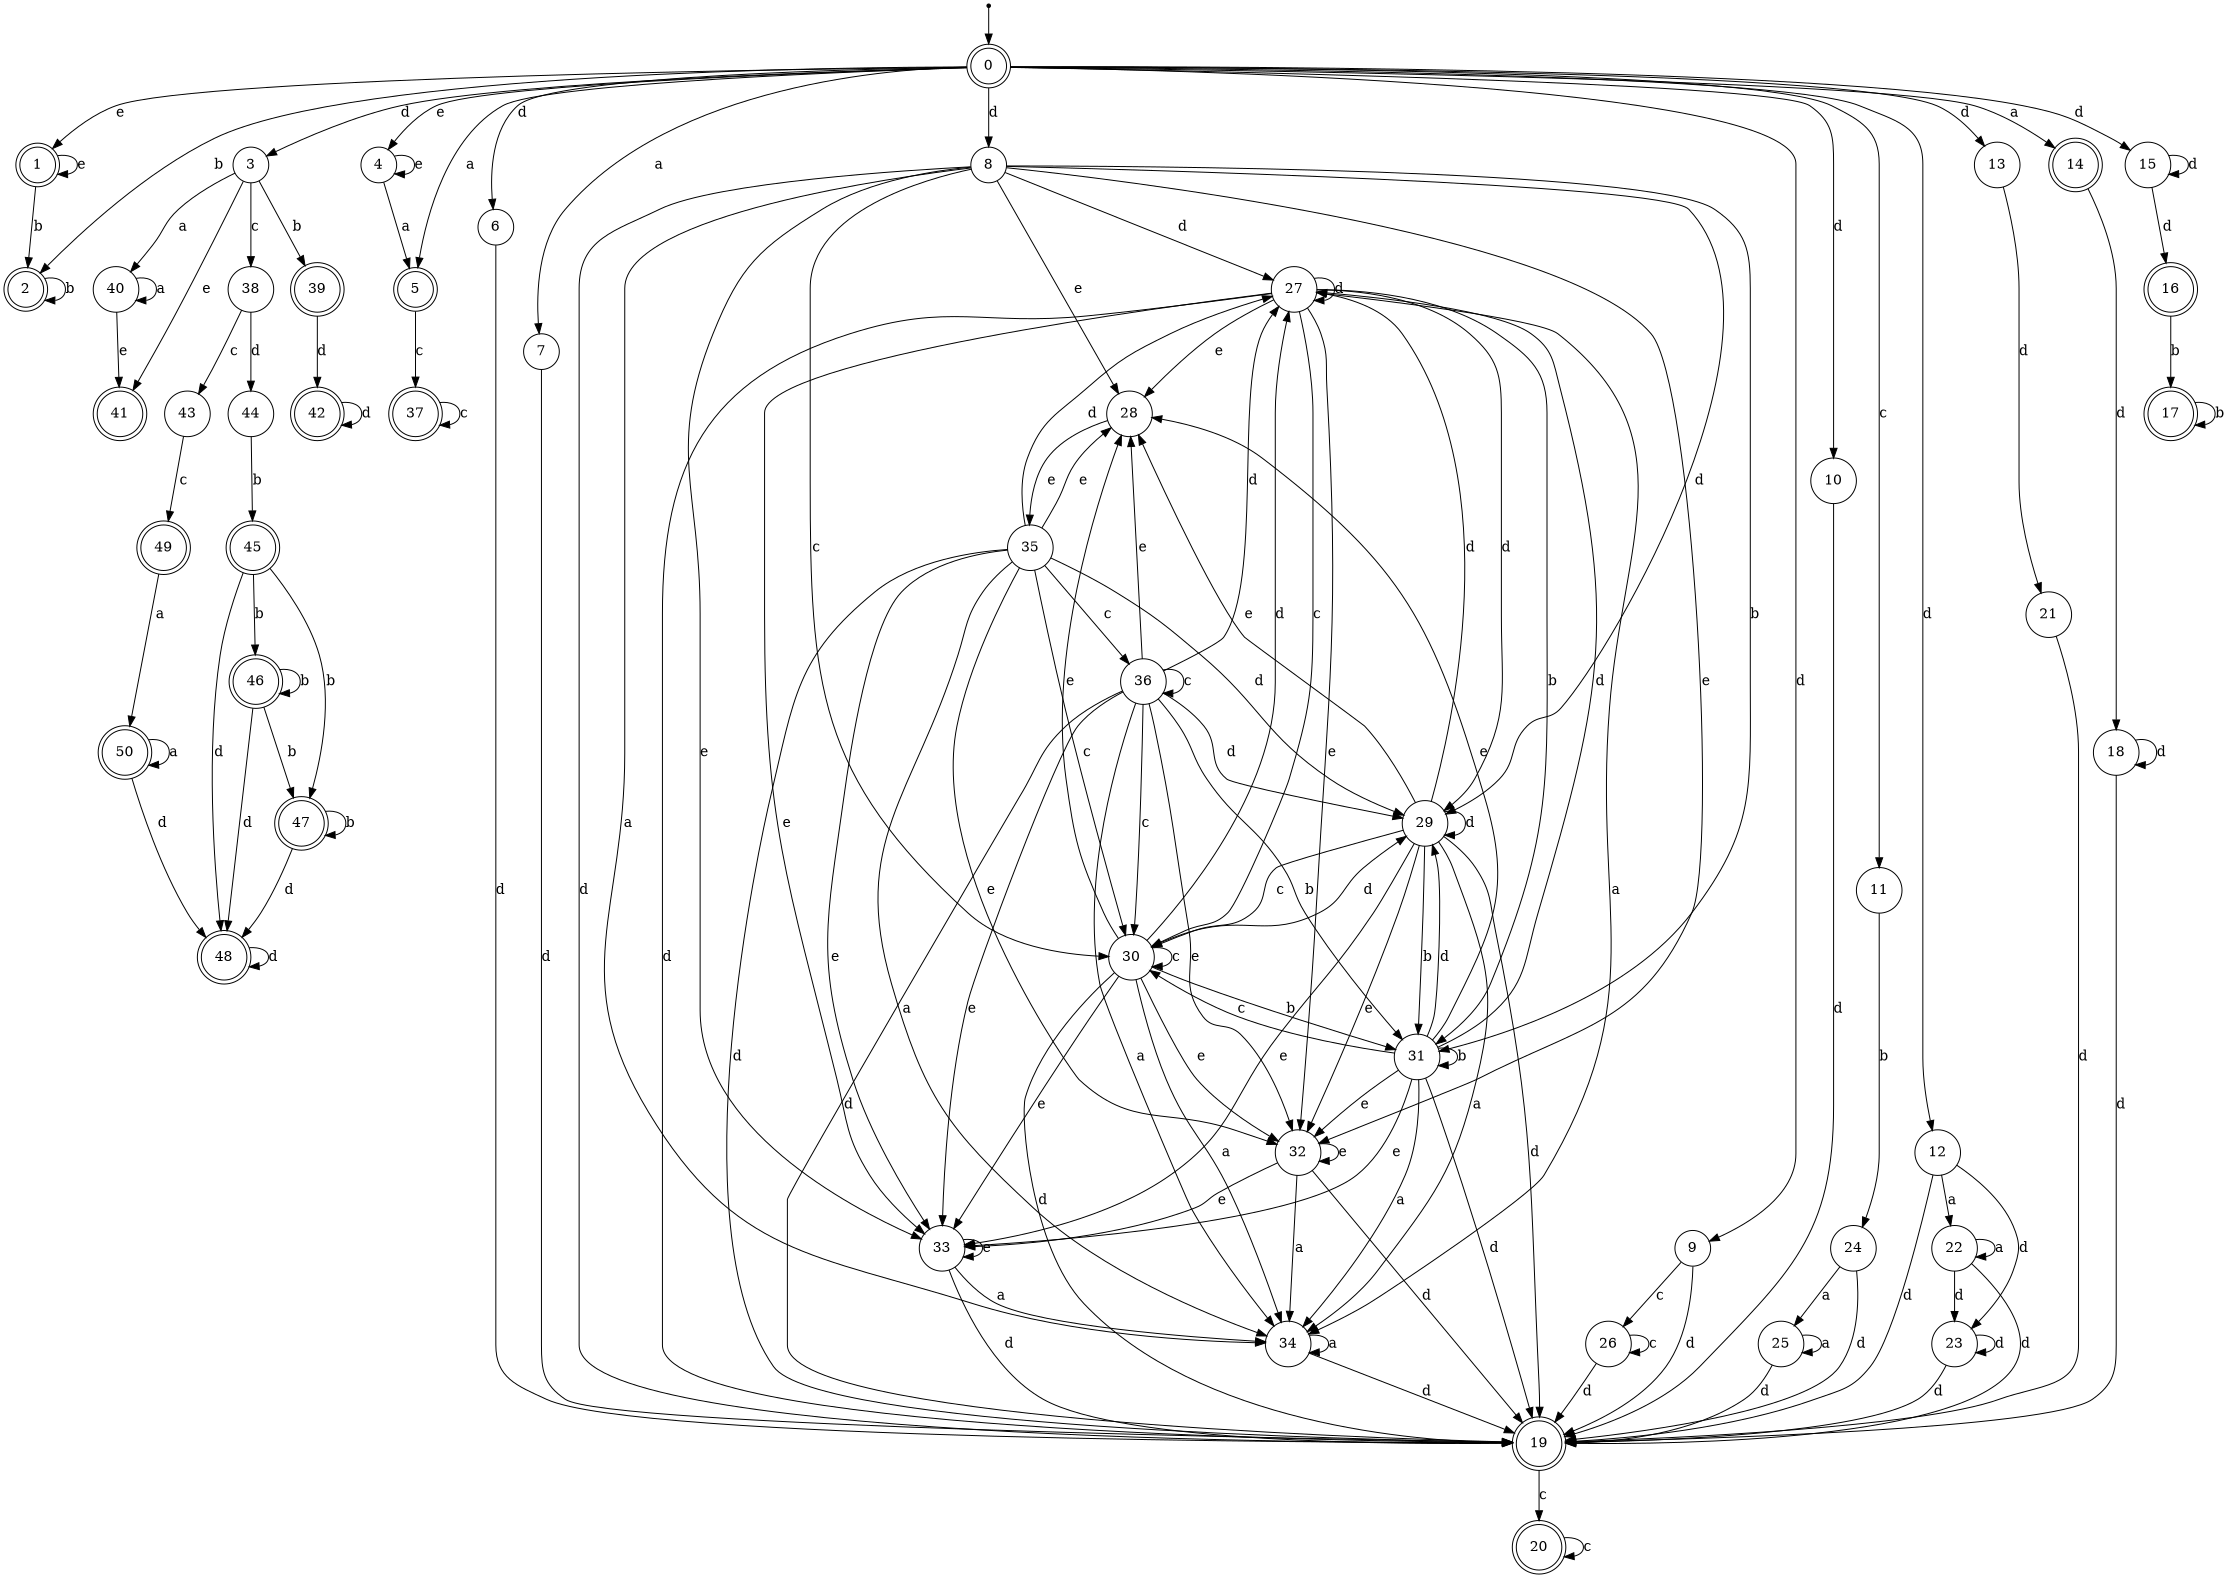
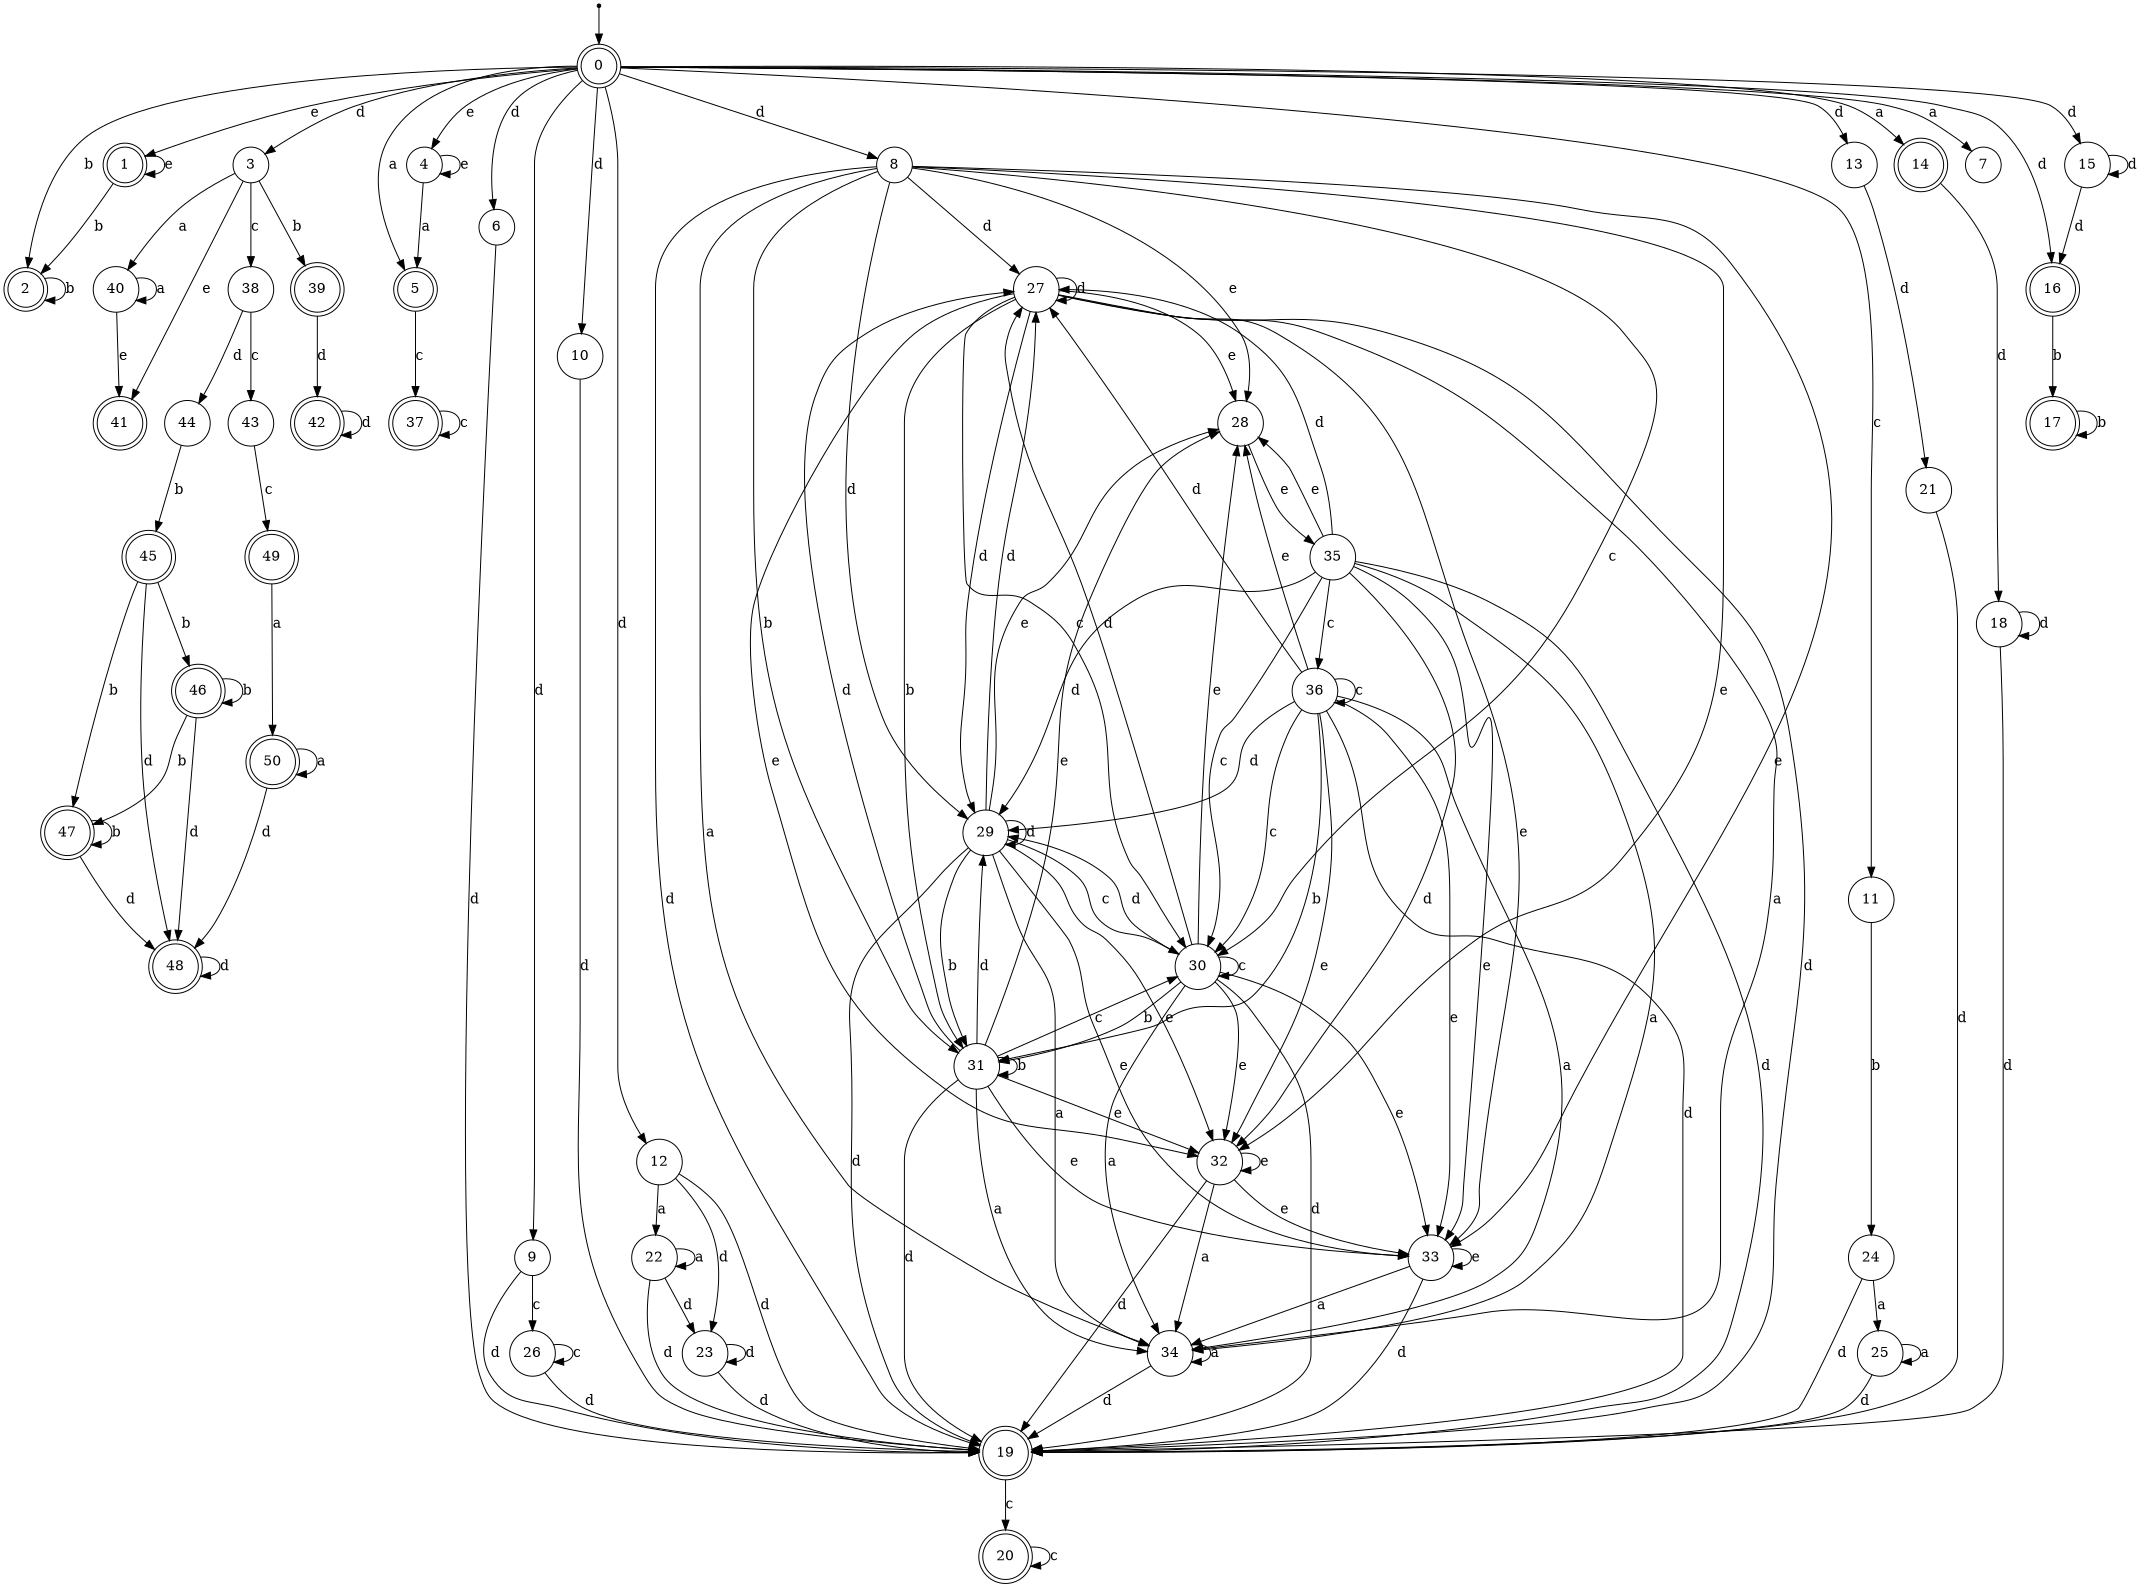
edge "0" -> "16": added, label "d"
edge "35" -> "32": label "e" -> "d"
edge "7" -> "19": removed, label "d"
